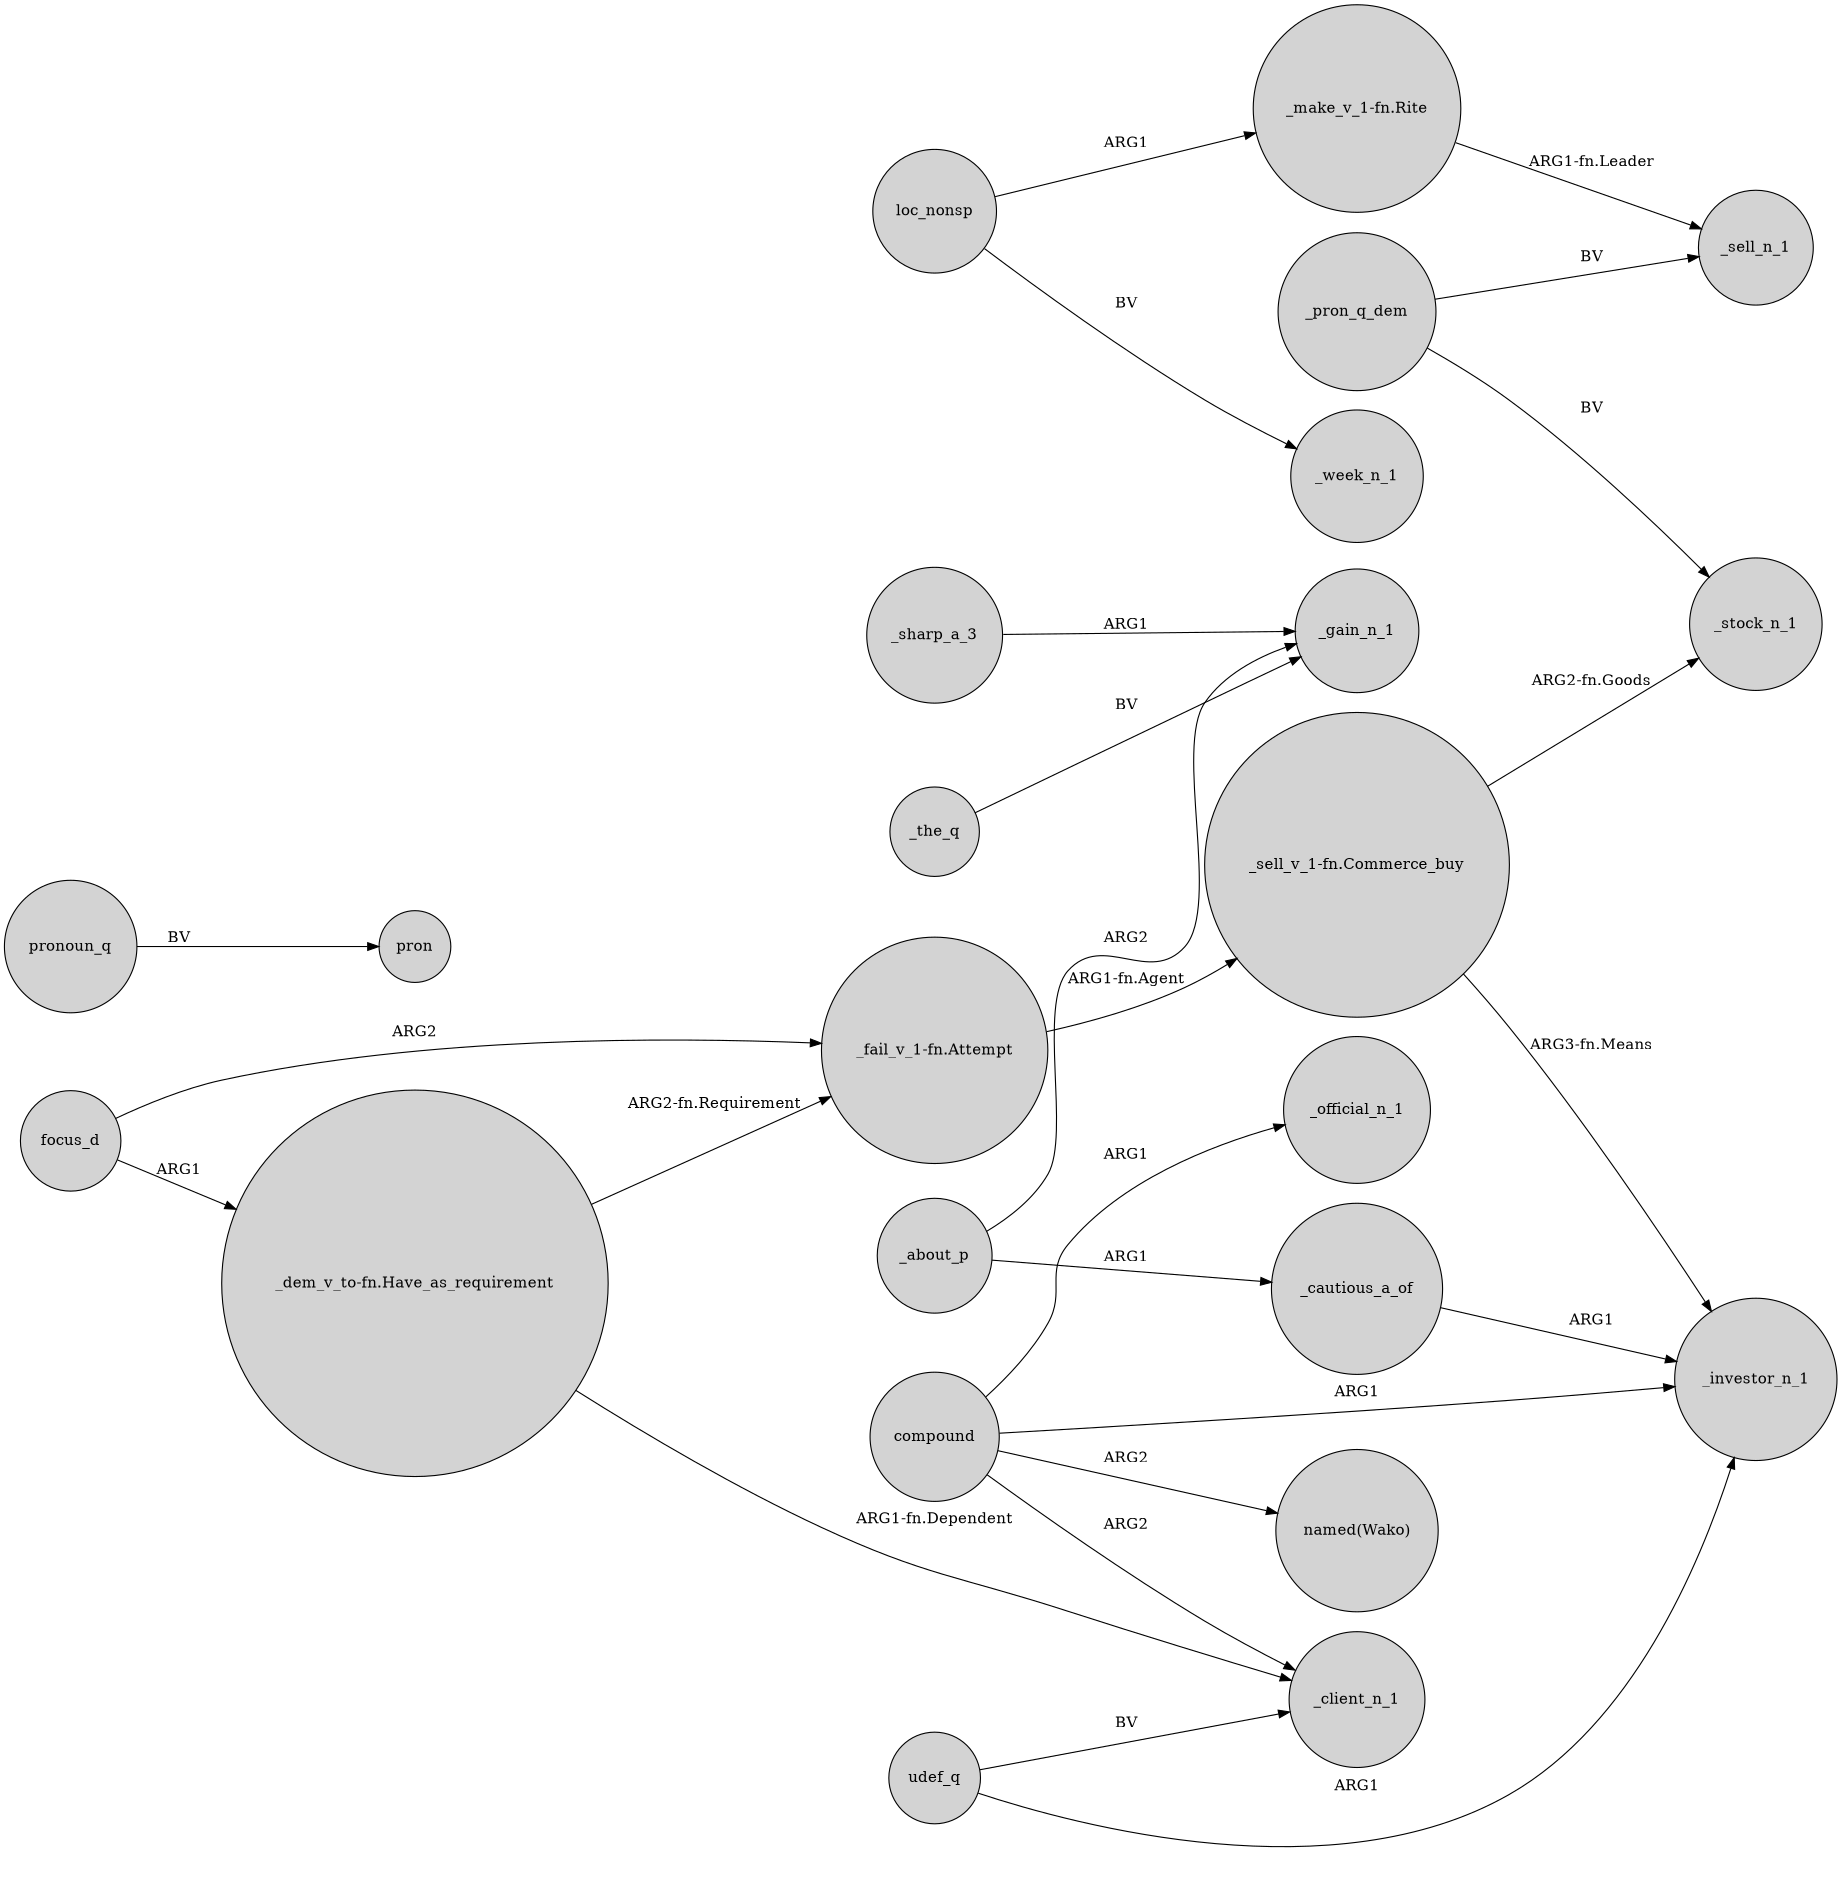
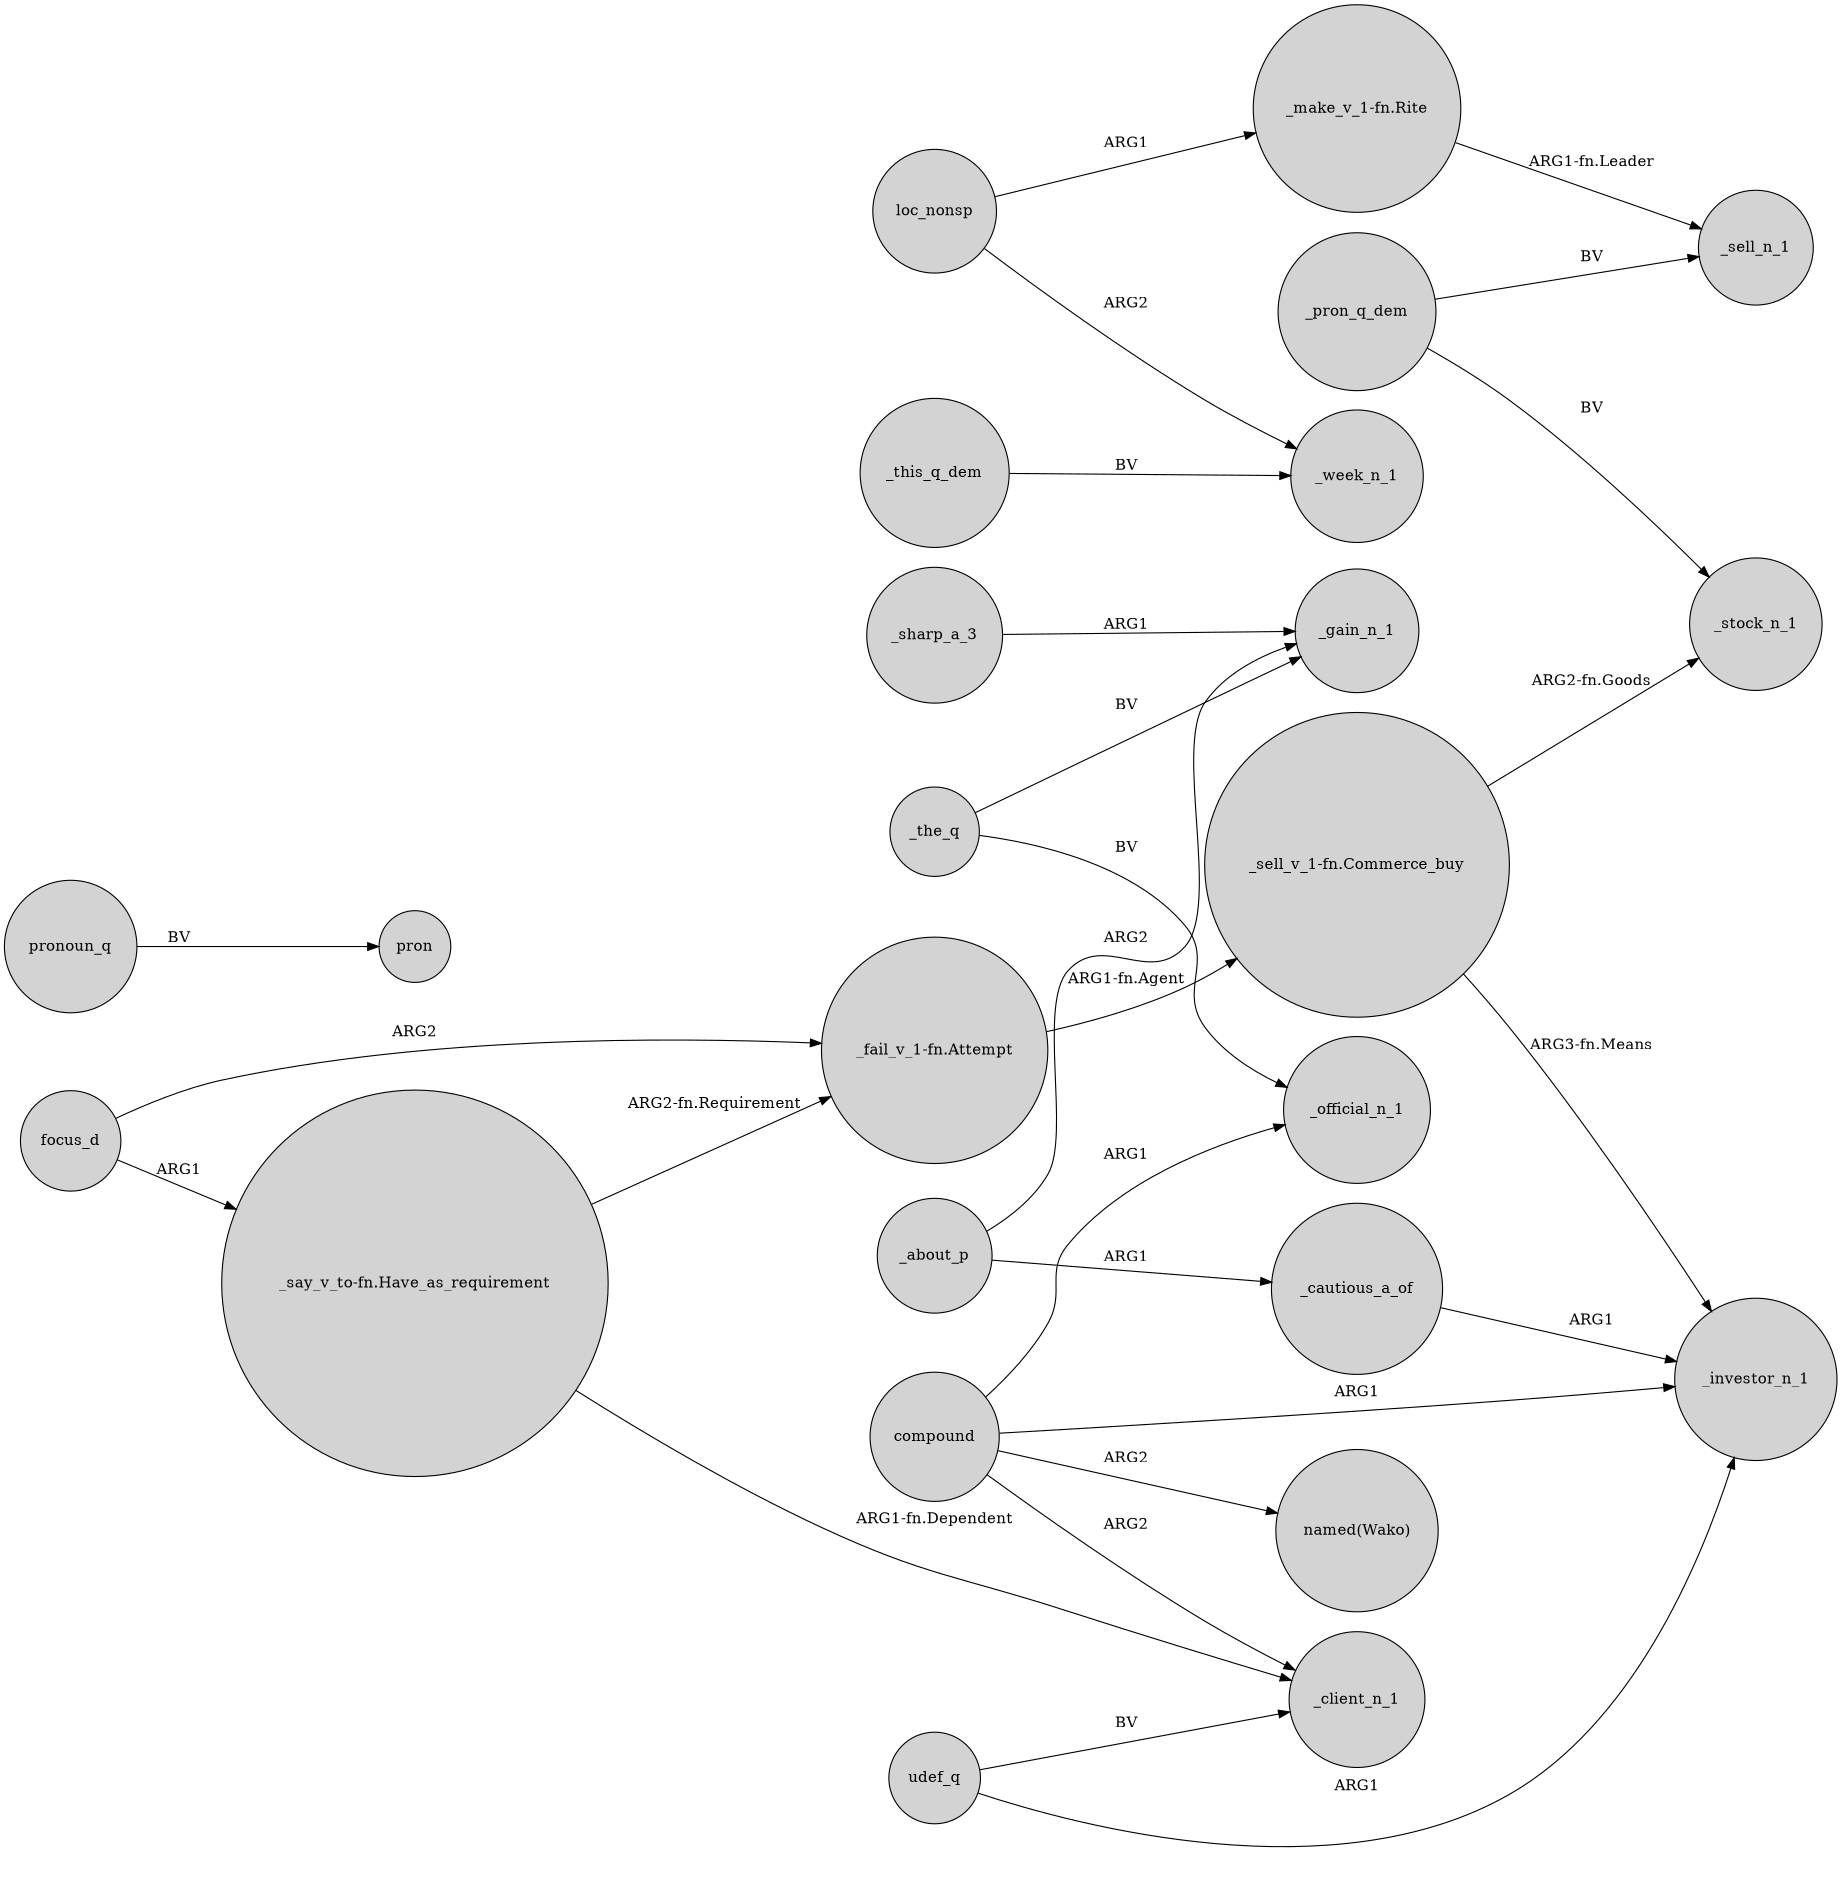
edge "loc_nonsp" -> "_week_n_1": label "BV" -> "ARG2"
node "_this_q_dem": added
edge "_the_q" -> "_official_n_1": added, label "BV"
node "_dem_v_to-fn.Have_as_requirement": label "_dem_v_to-fn.Have_as_requirement" -> "_say_v_to-fn.Have_as_requirement"
